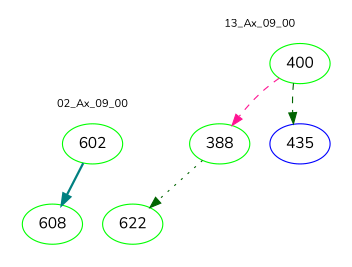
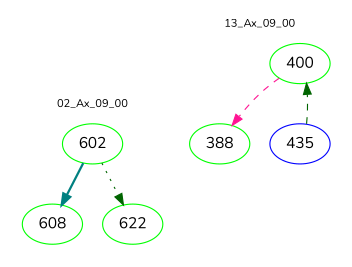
edge "400" -> "435": reversed
edge "388" -> "622": now "602" -> "622"
